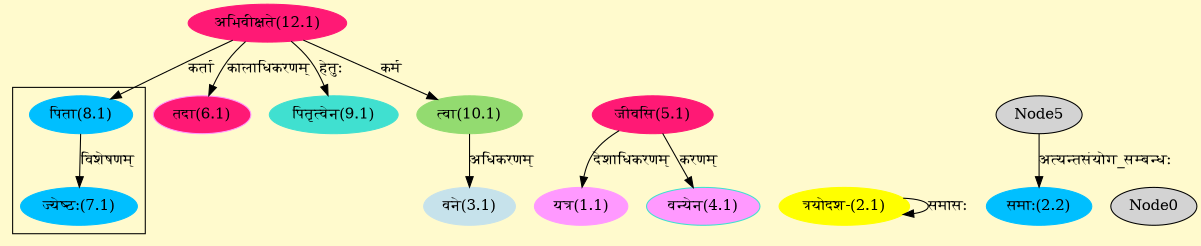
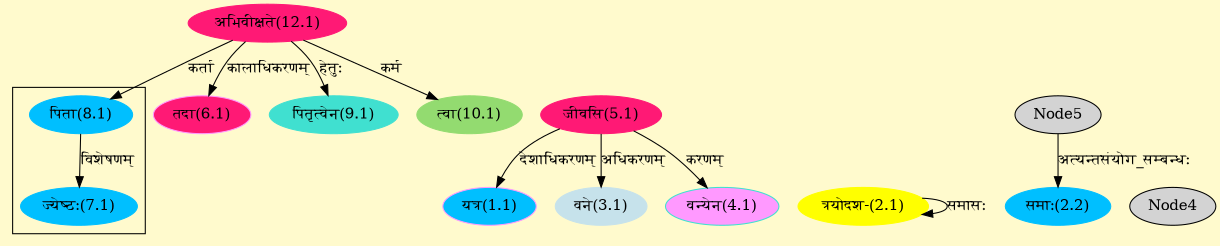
edge "त्वा(10.1)" -> "वने(3.1)": now "जीवसि(5.1)" -> "वने(3.1)"
node "यत्र(1.1)": fillcolor #ff99ff -> #00bfff
node "Node0": label "Node0" -> "Node4"
